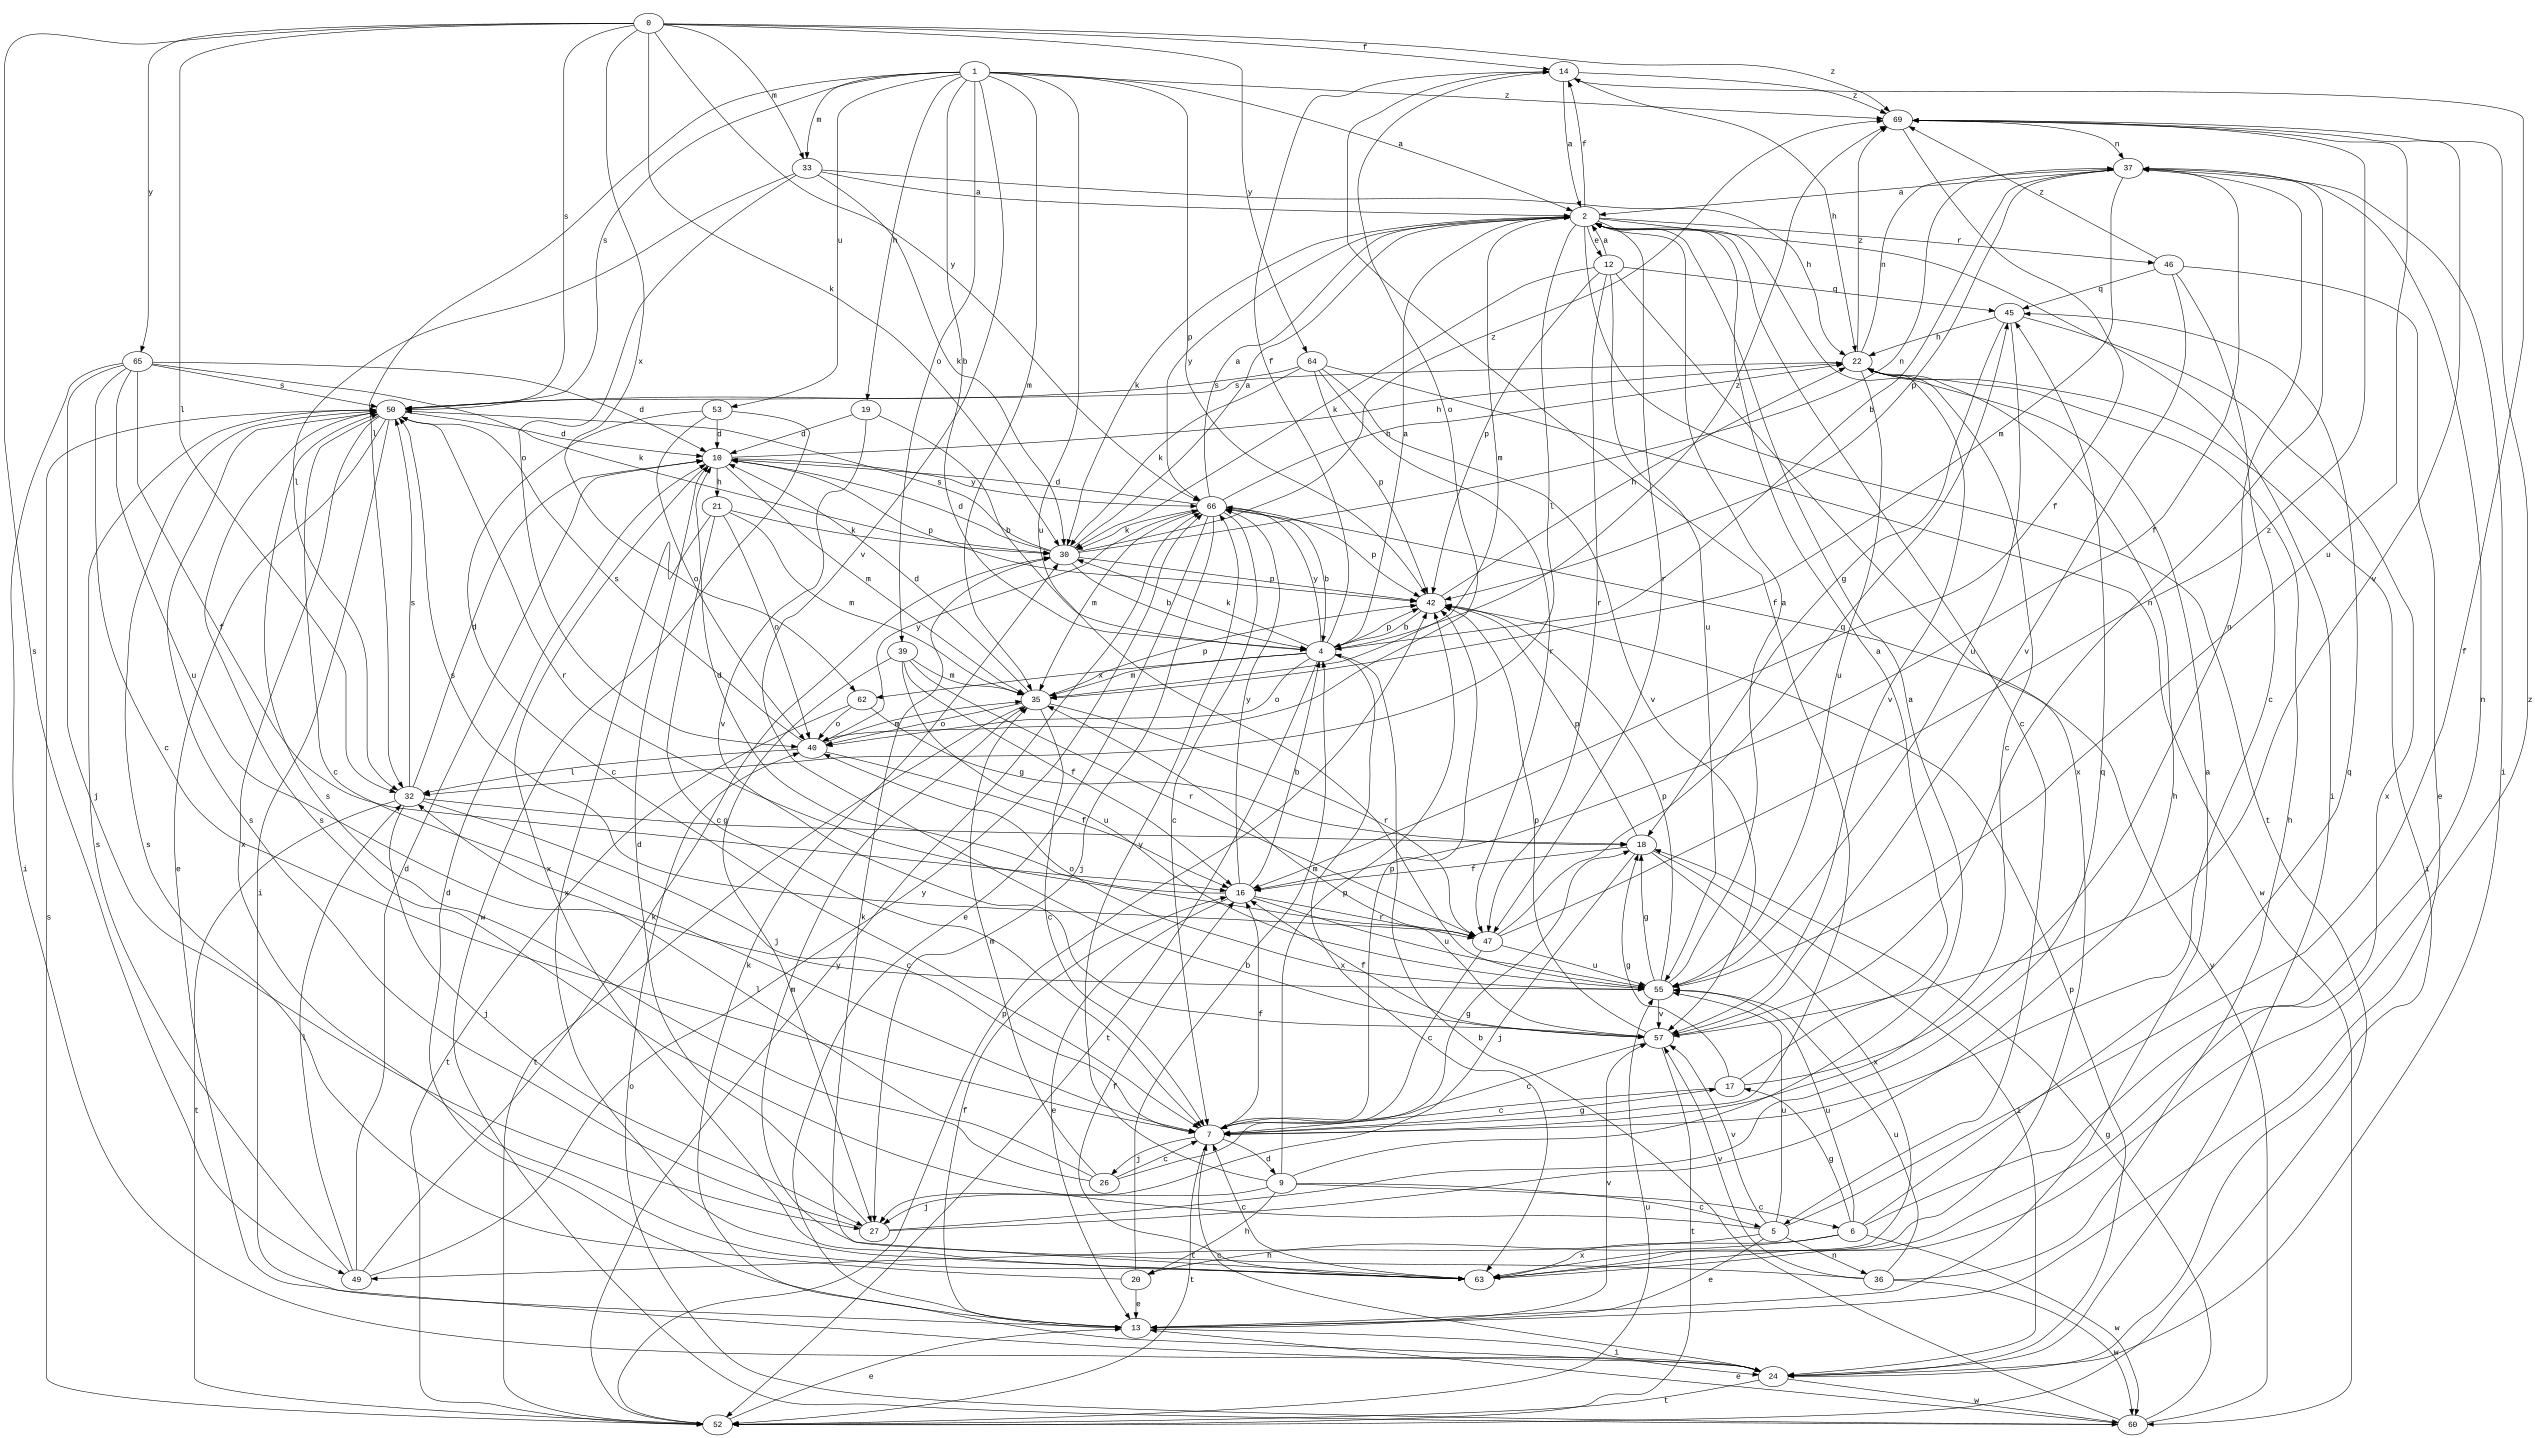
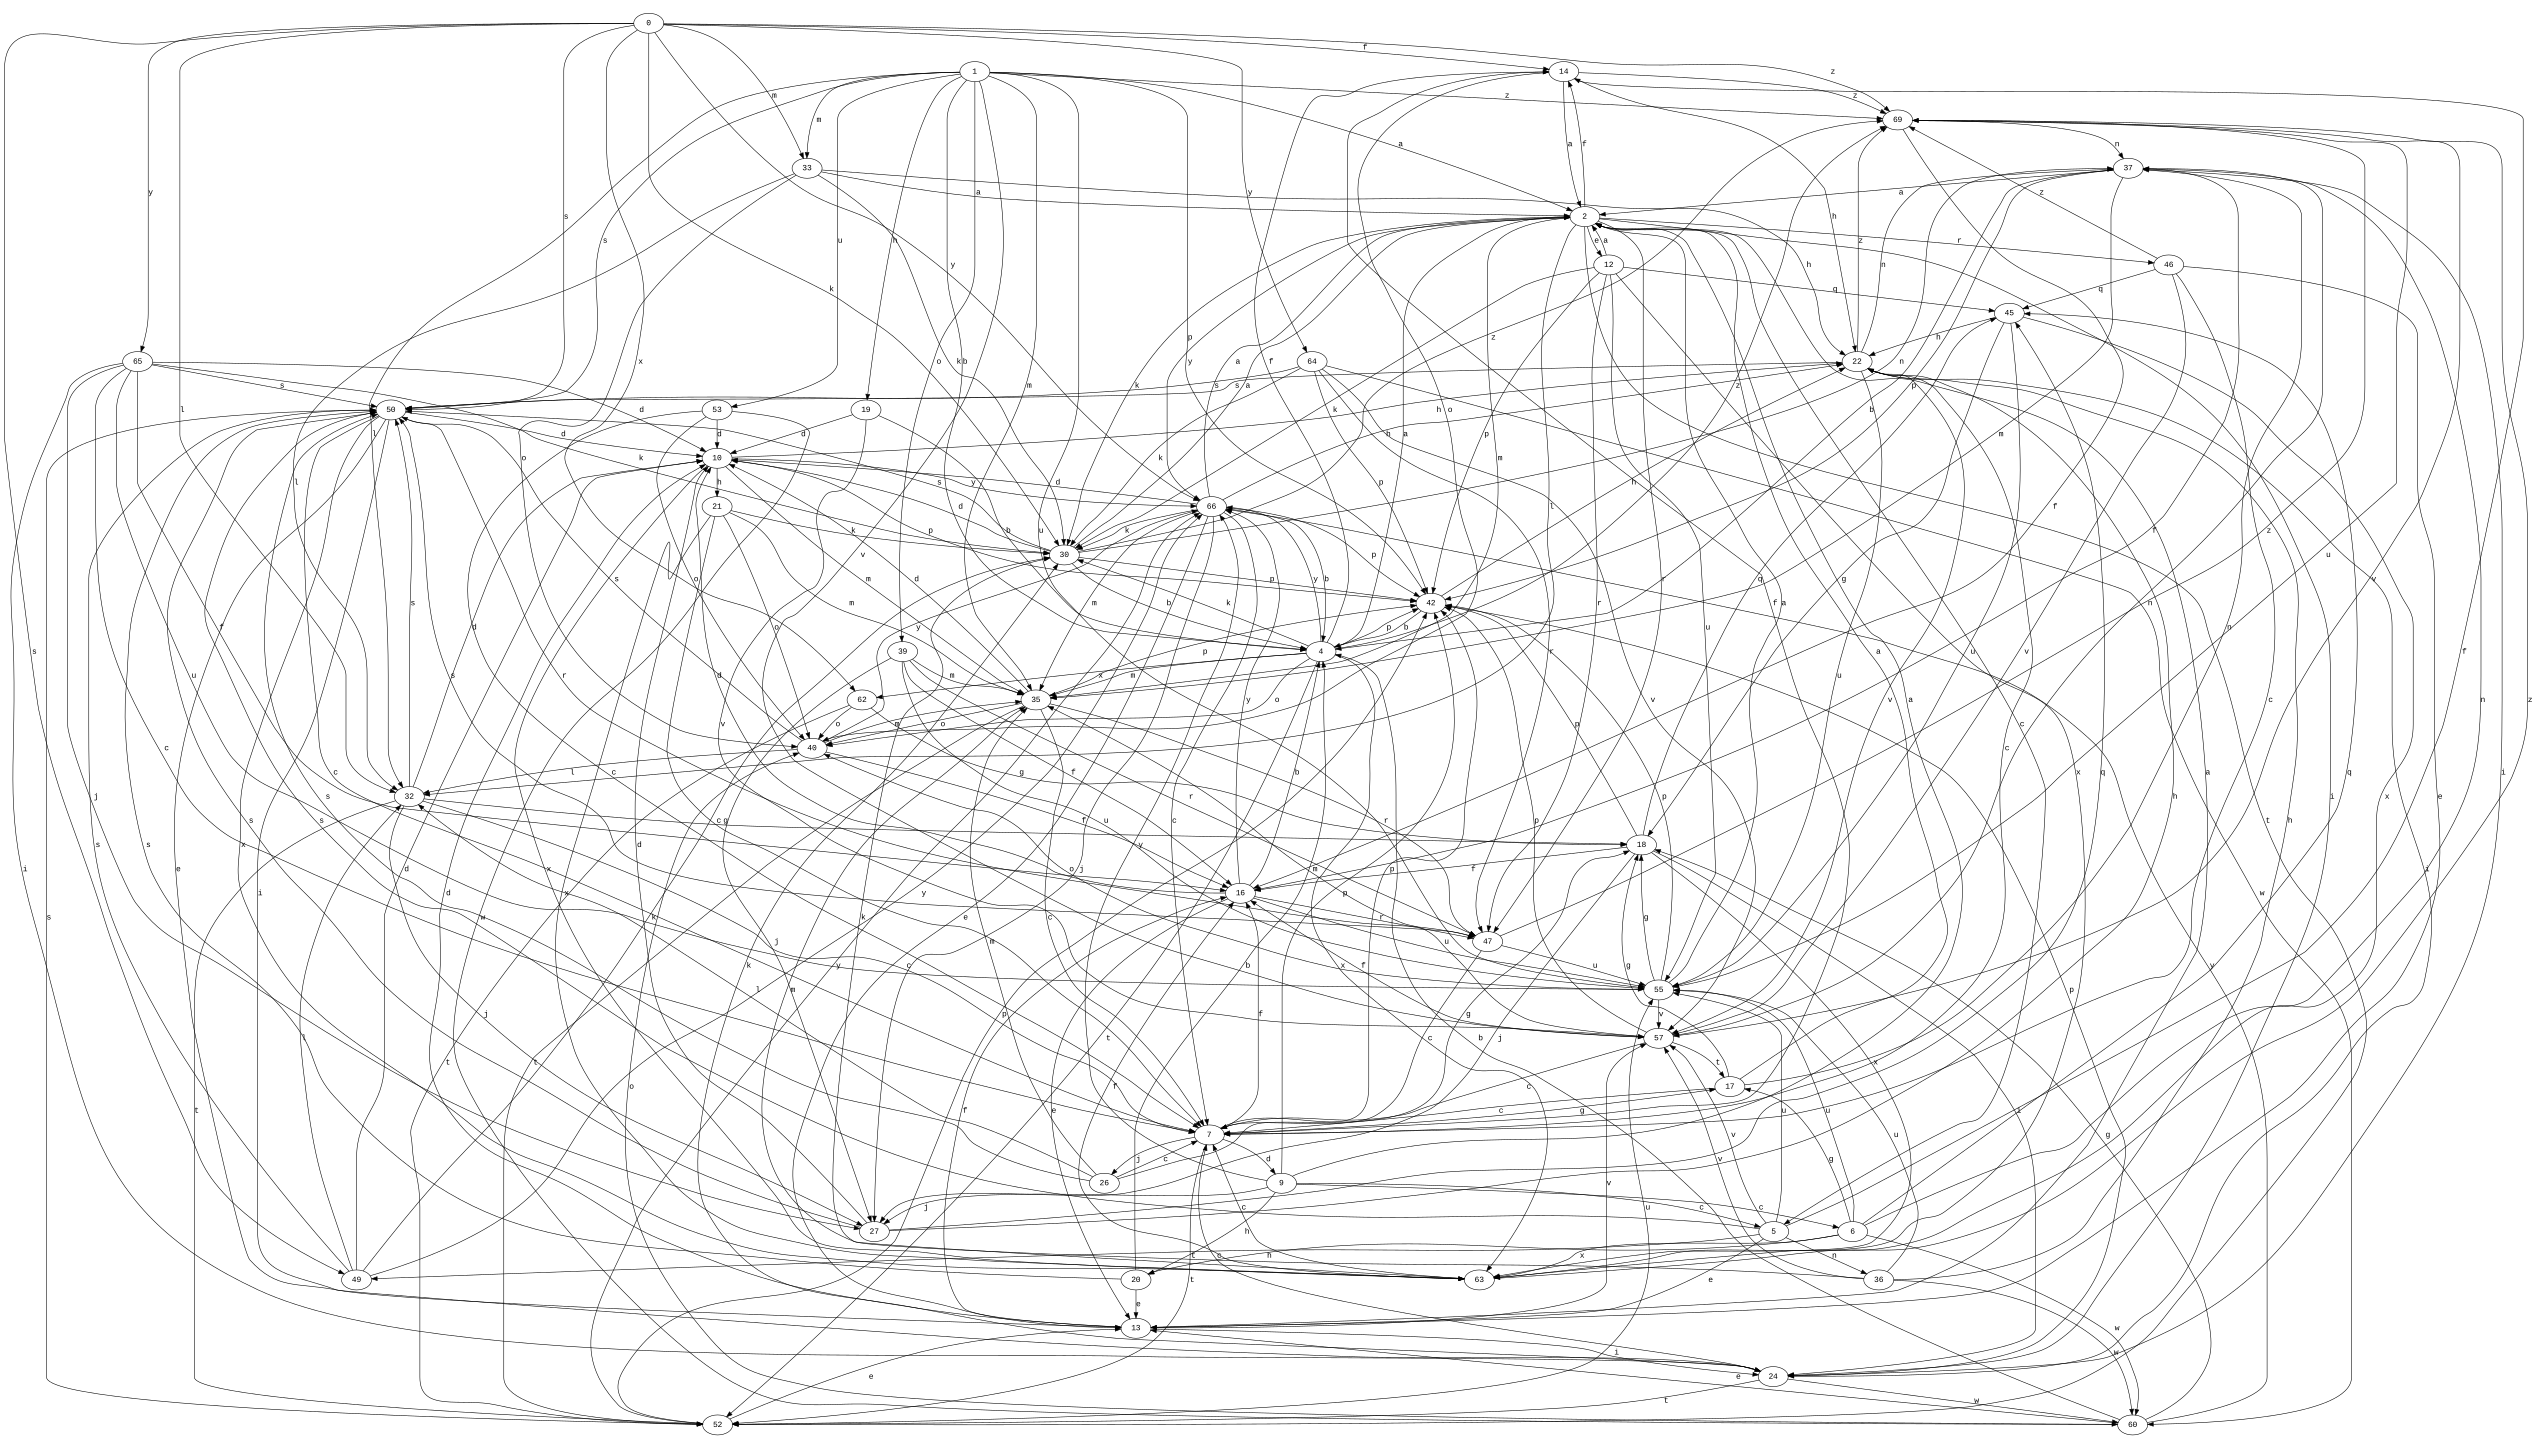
edge "47" -> "45": now "18" -> "45"
edge "57" -> "52": now "57" -> "17"
